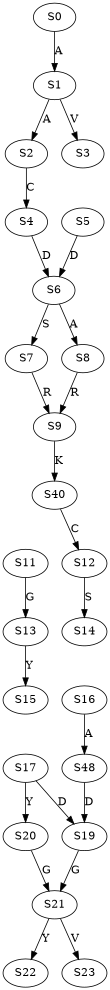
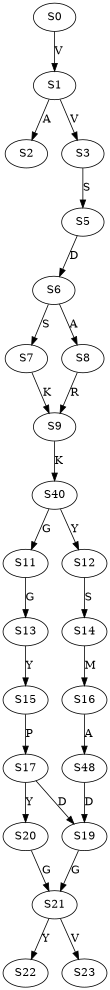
edge "S0" -> "S1": label "A" -> "V"
edge "S3" -> "S5": added, label "S"
node "S4": removed
edge "S7" -> "S9": label "R" -> "K"
edge "S40" -> "S11": added, label "G"
edge "S40" -> "S12": label "C" -> "Y"
edge "S14" -> "S16": added, label "M"
edge "S15" -> "S17": added, label "P"
